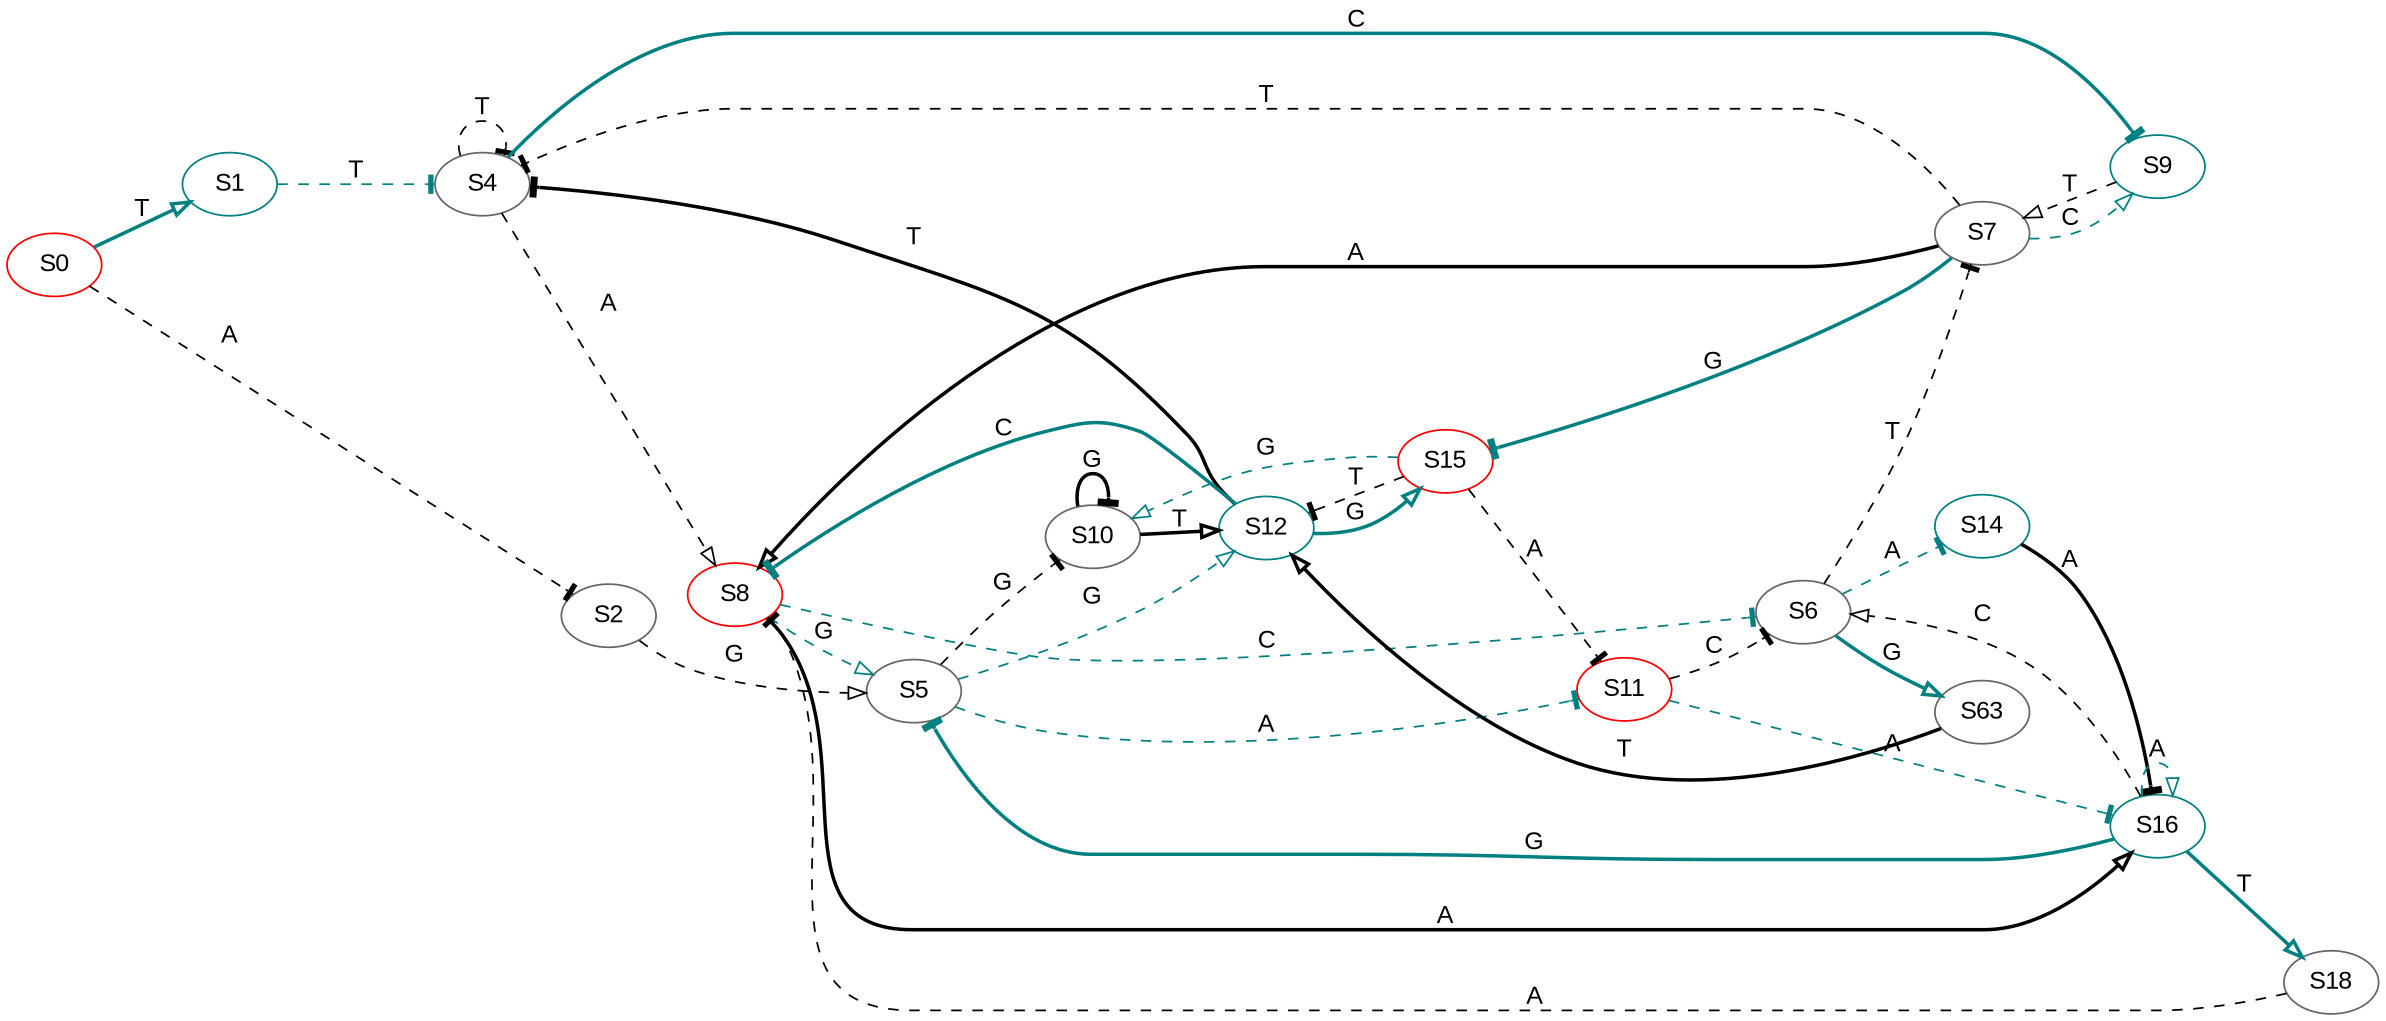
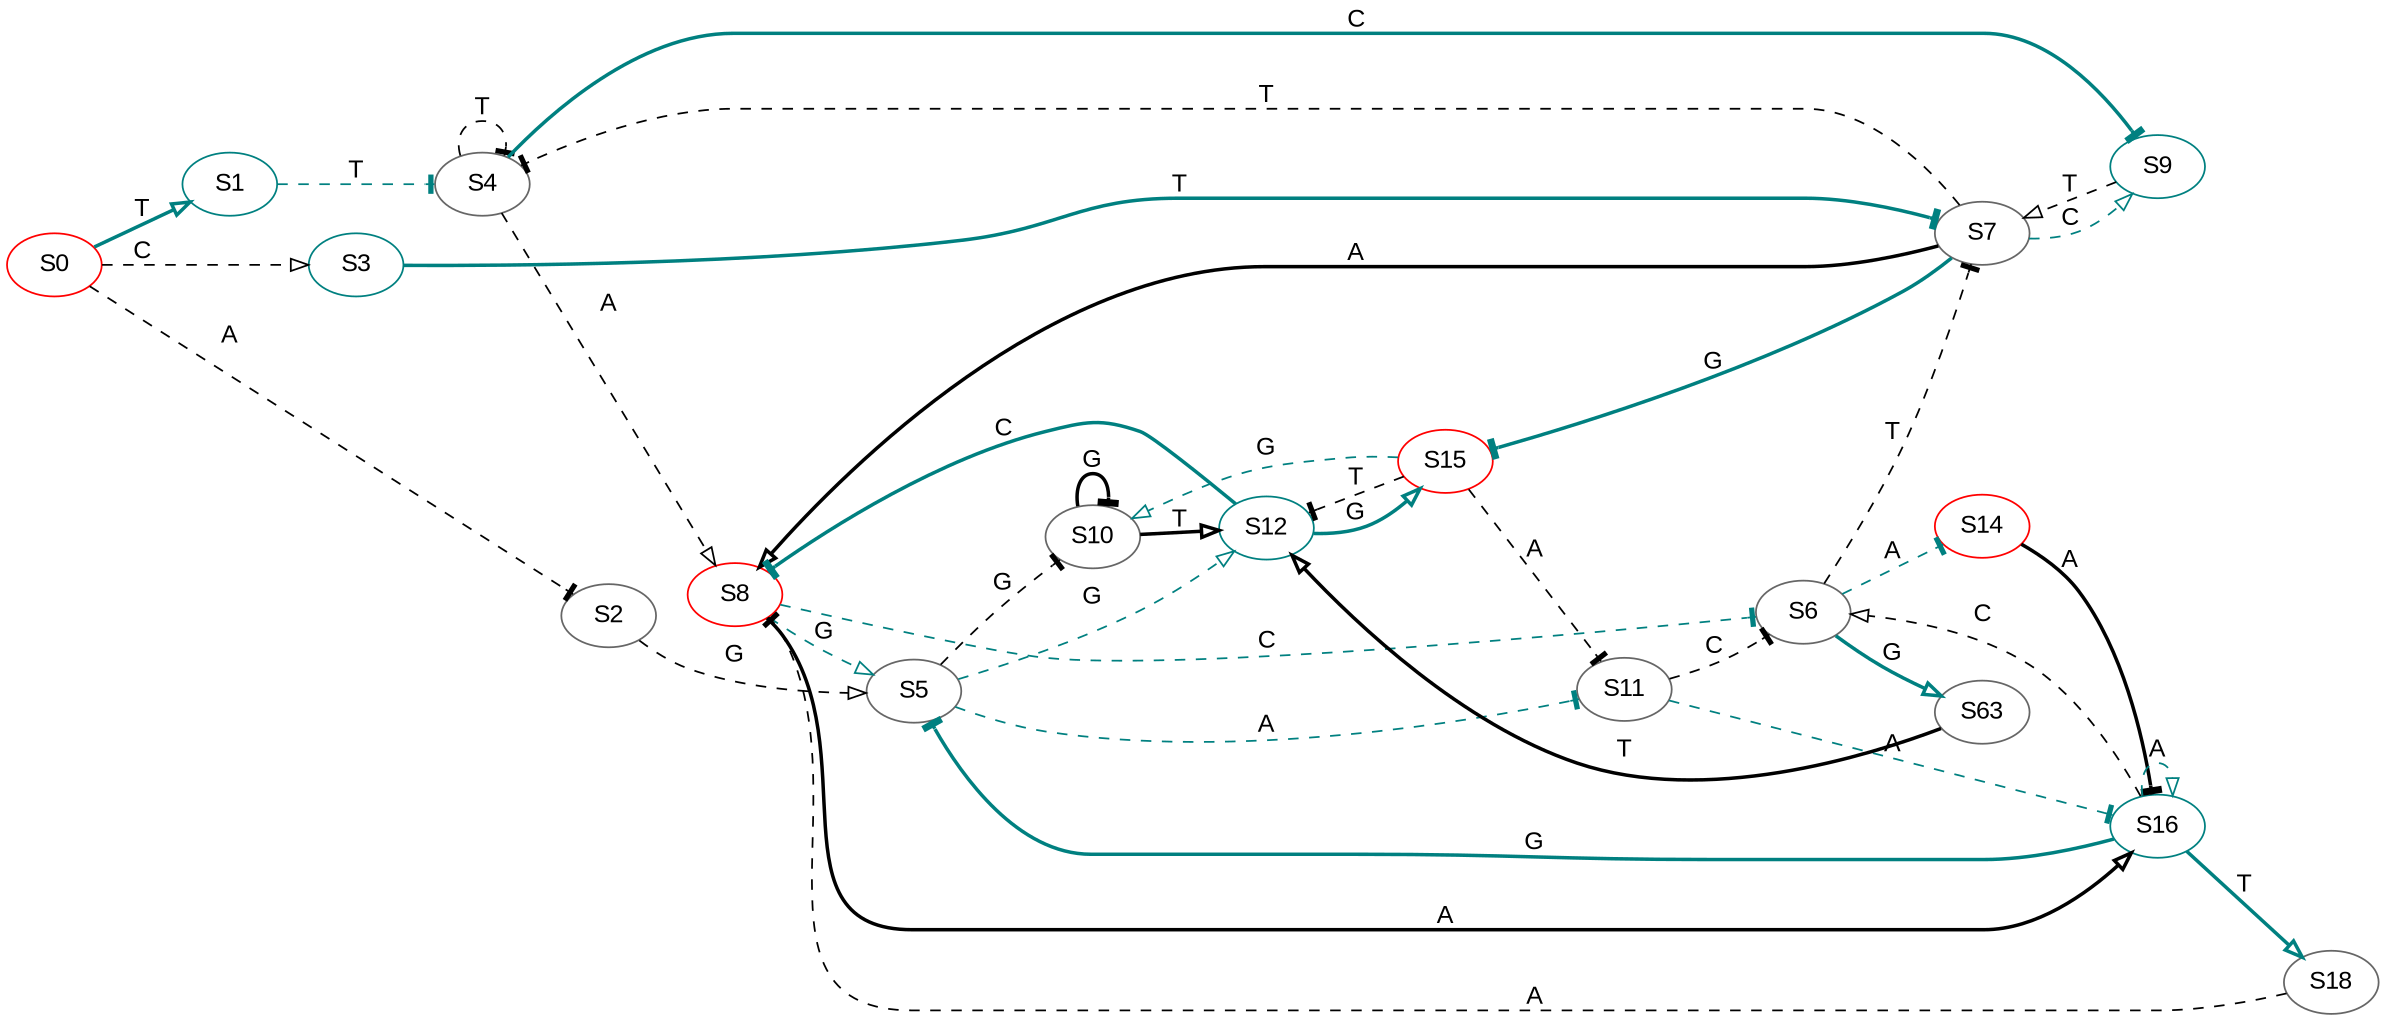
node "S3": added
edge "S12" -> "S4": removed, label "T"
node "S14": color teal -> red
node "S11": color red -> gray40
